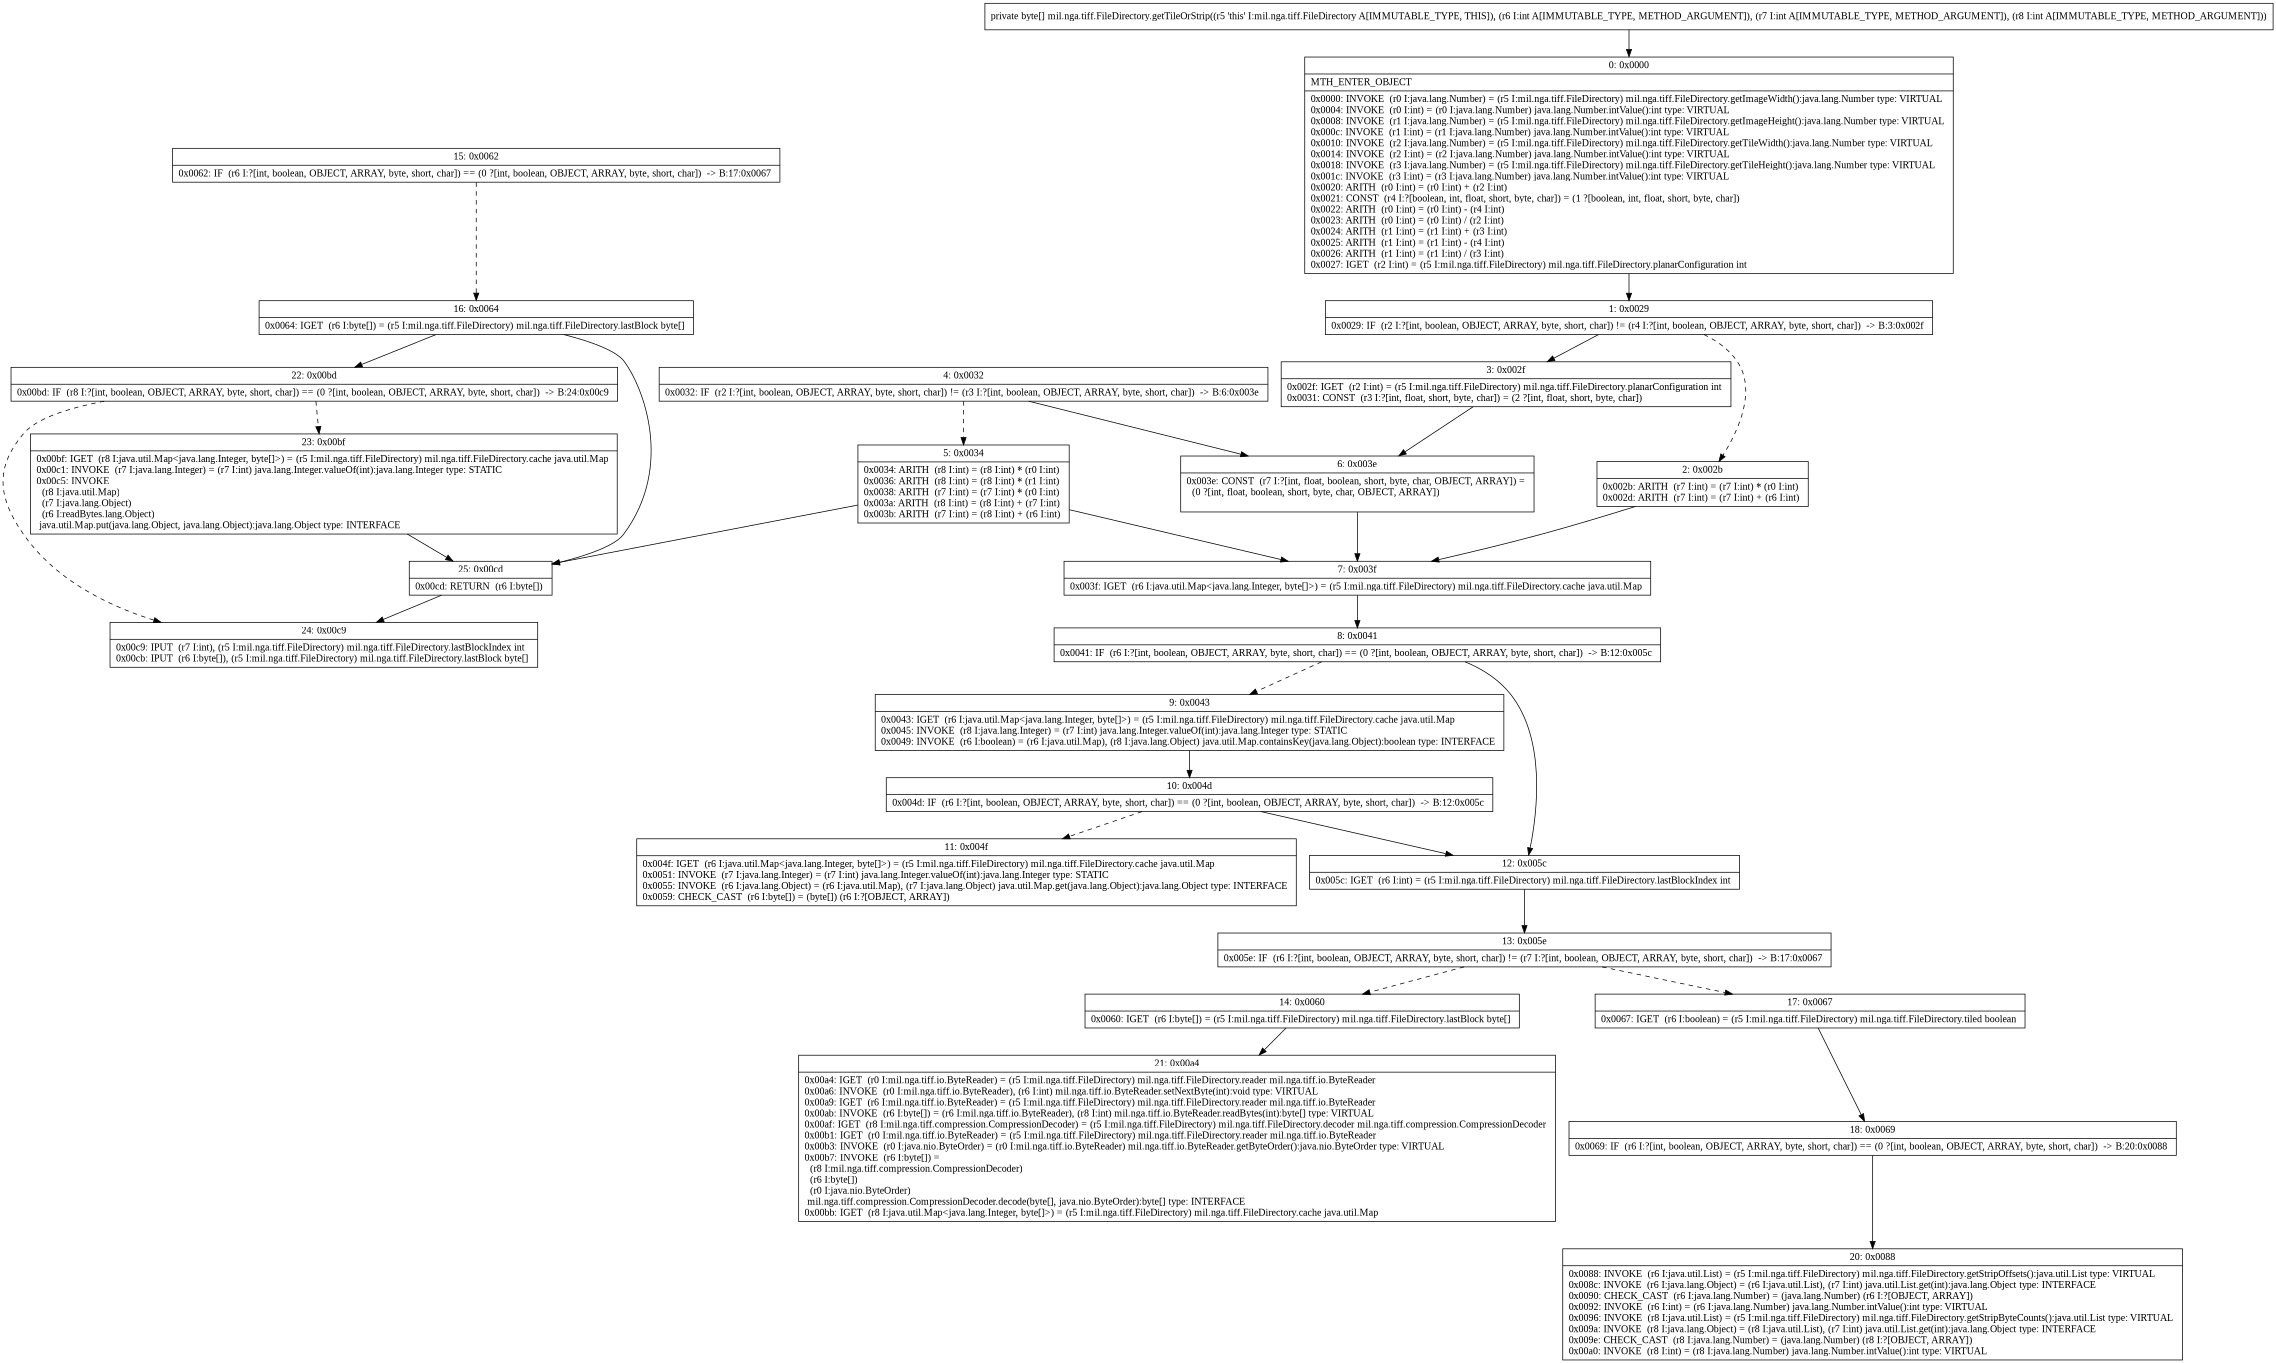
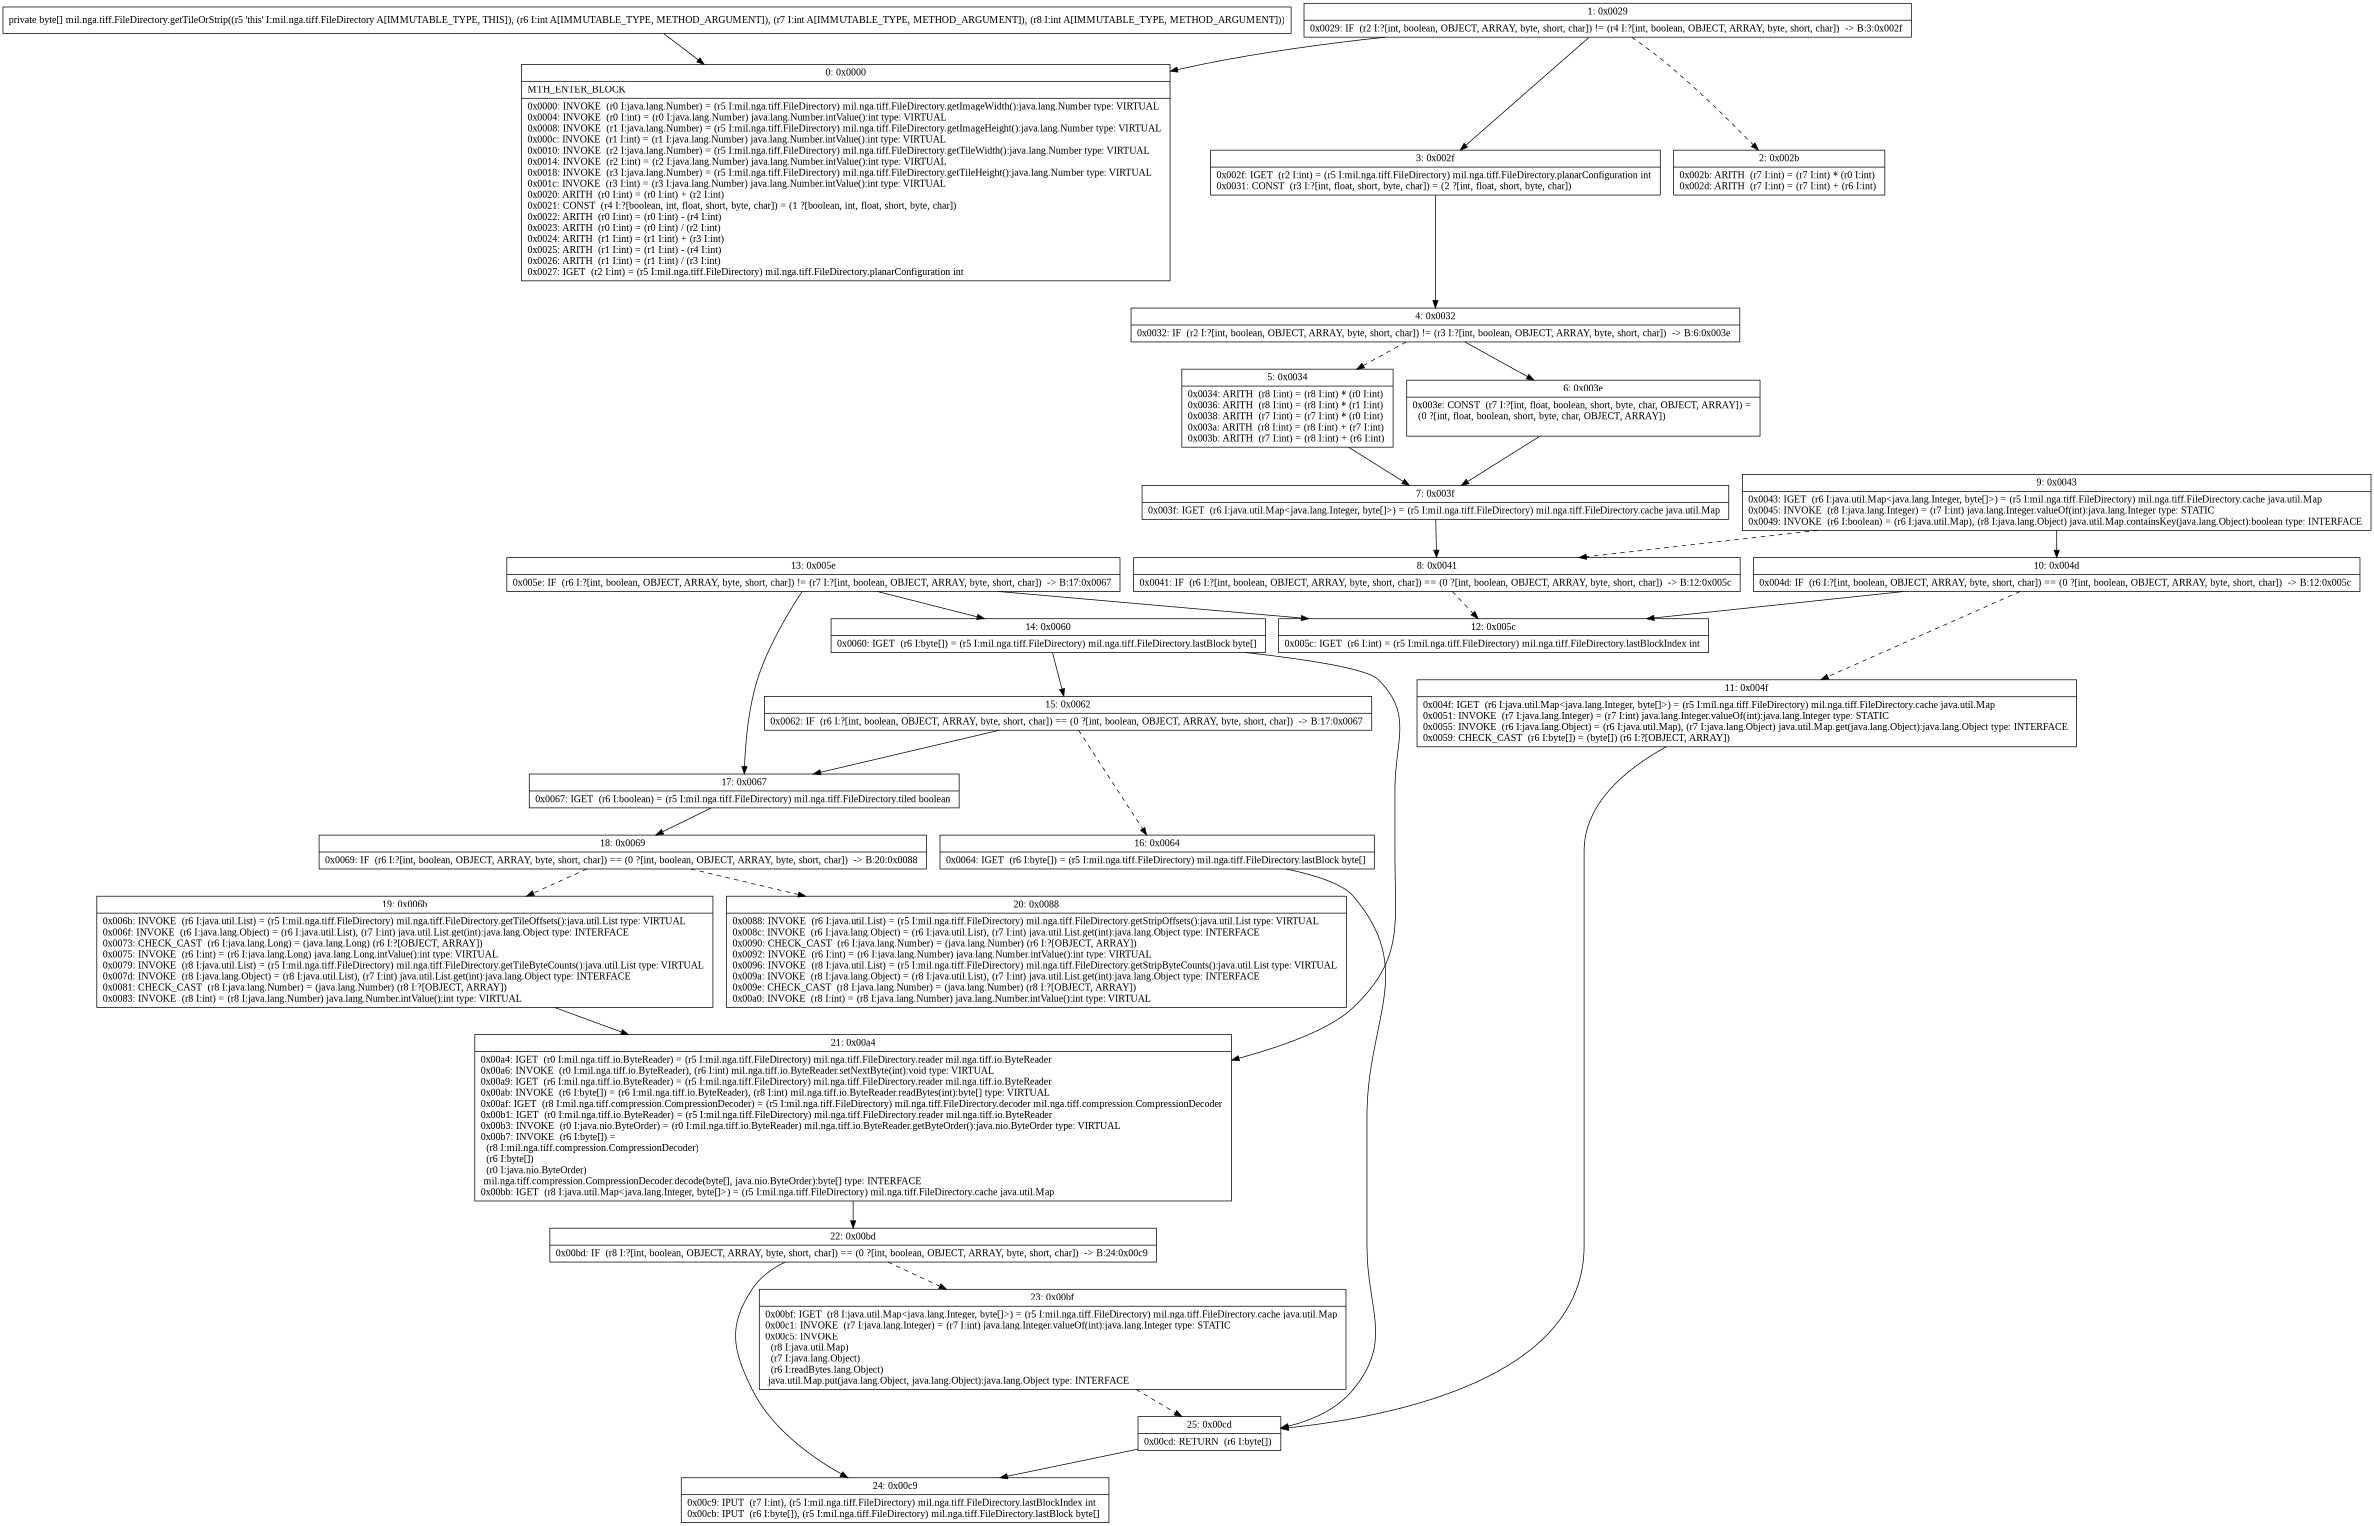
node "0: 0x0000": text "MTH_ENTER_OBJECT" -> "MTH_ENTER_BLOCK"
edge "0: 0x0000" -> "1: 0x0029": reversed
edge "16: 0x0064" -> "22: 0x00bd": now "21: 0x00a4" -> "22: 0x00bd"
edge "3: 0x002f" -> "6: 0x003e": now "3: 0x002f" -> "4: 0x0032"
edge "22: 0x00bd" -> "24: 0x00c9": style dashed -> solid
edge "5: 0x0034" -> "25: 0x00cd": now "11: 0x004f" -> "25: 0x00cd"
edge "2: 0x002b" -> "7: 0x003f": removed
edge "23: 0x00bf" -> "25: 0x00cd": style solid -> dashed
edge "14: 0x0060" -> "15: 0x0062": added
edge "8: 0x0041" -> "9: 0x0043": reversed
edge "8: 0x0041" -> "12: 0x005c": style solid -> dashed
edge "15: 0x0062" -> "17: 0x0067": added
edge "12: 0x005c" -> "13: 0x005e": reversed
node "19: 0x006b": added
edge "13: 0x005e" -> "14: 0x0060": style dashed -> solid
edge "13: 0x005e" -> "17: 0x0067": style dashed -> solid
edge "18: 0x0069" -> "20: 0x0088": style solid -> dashed
